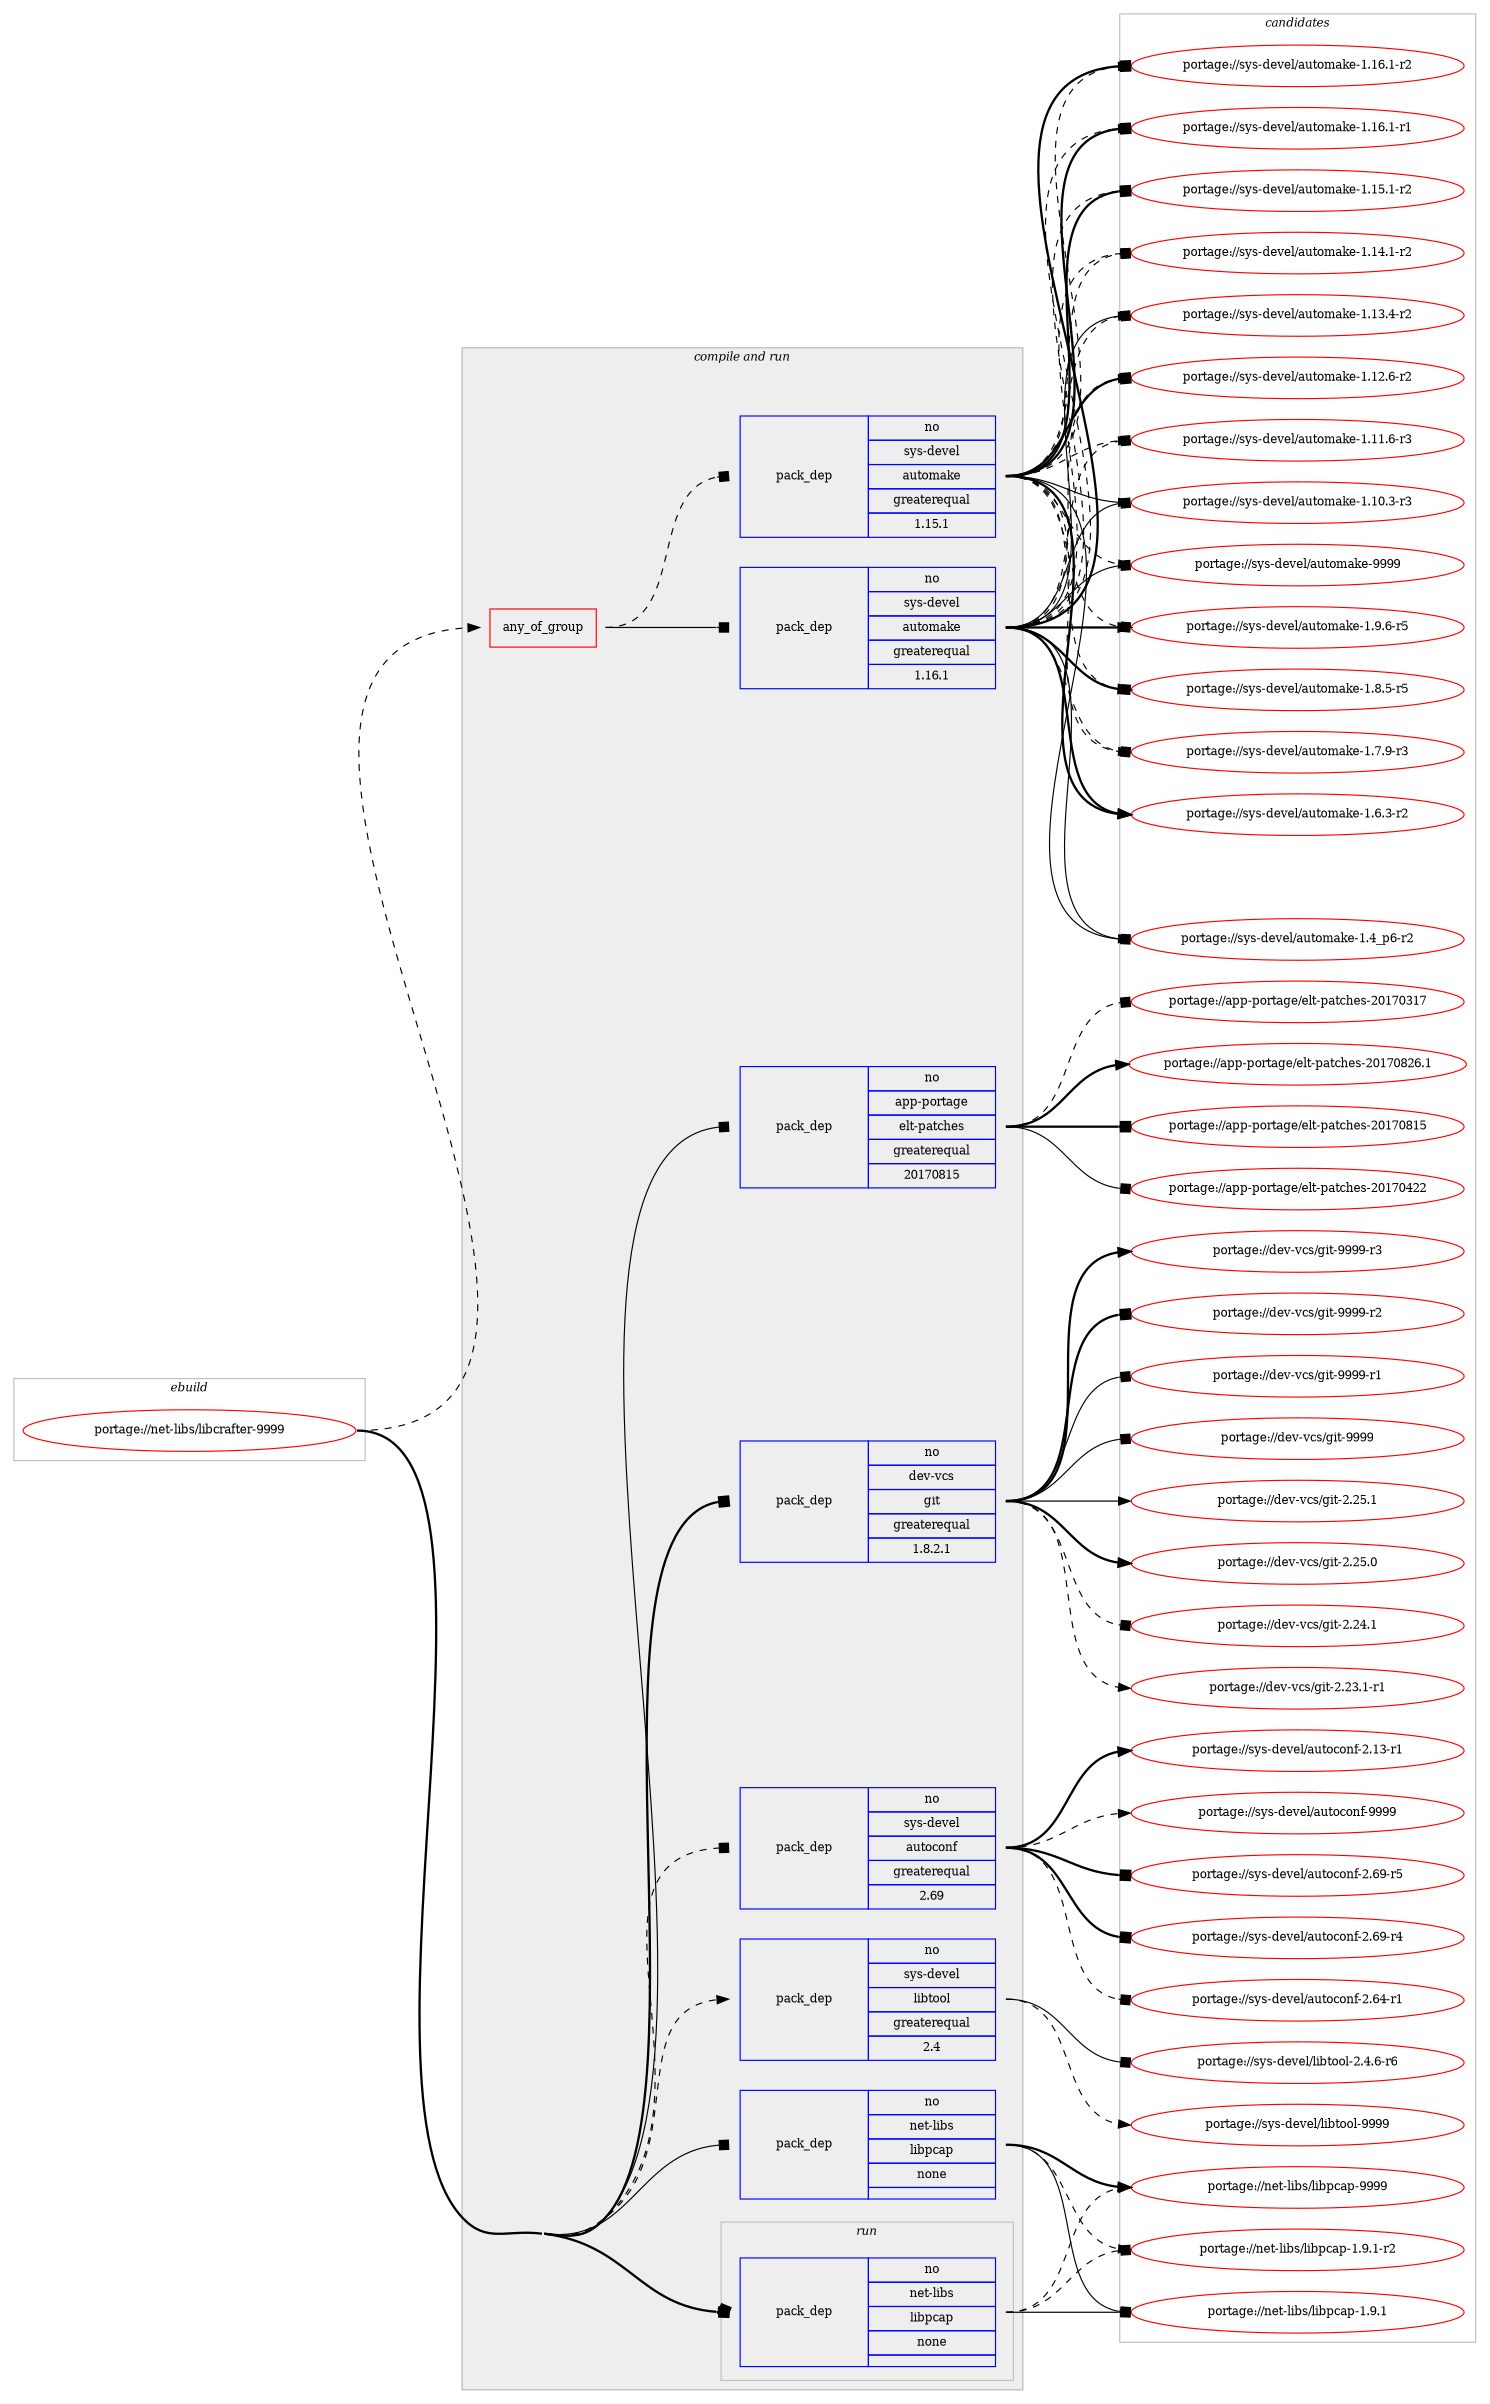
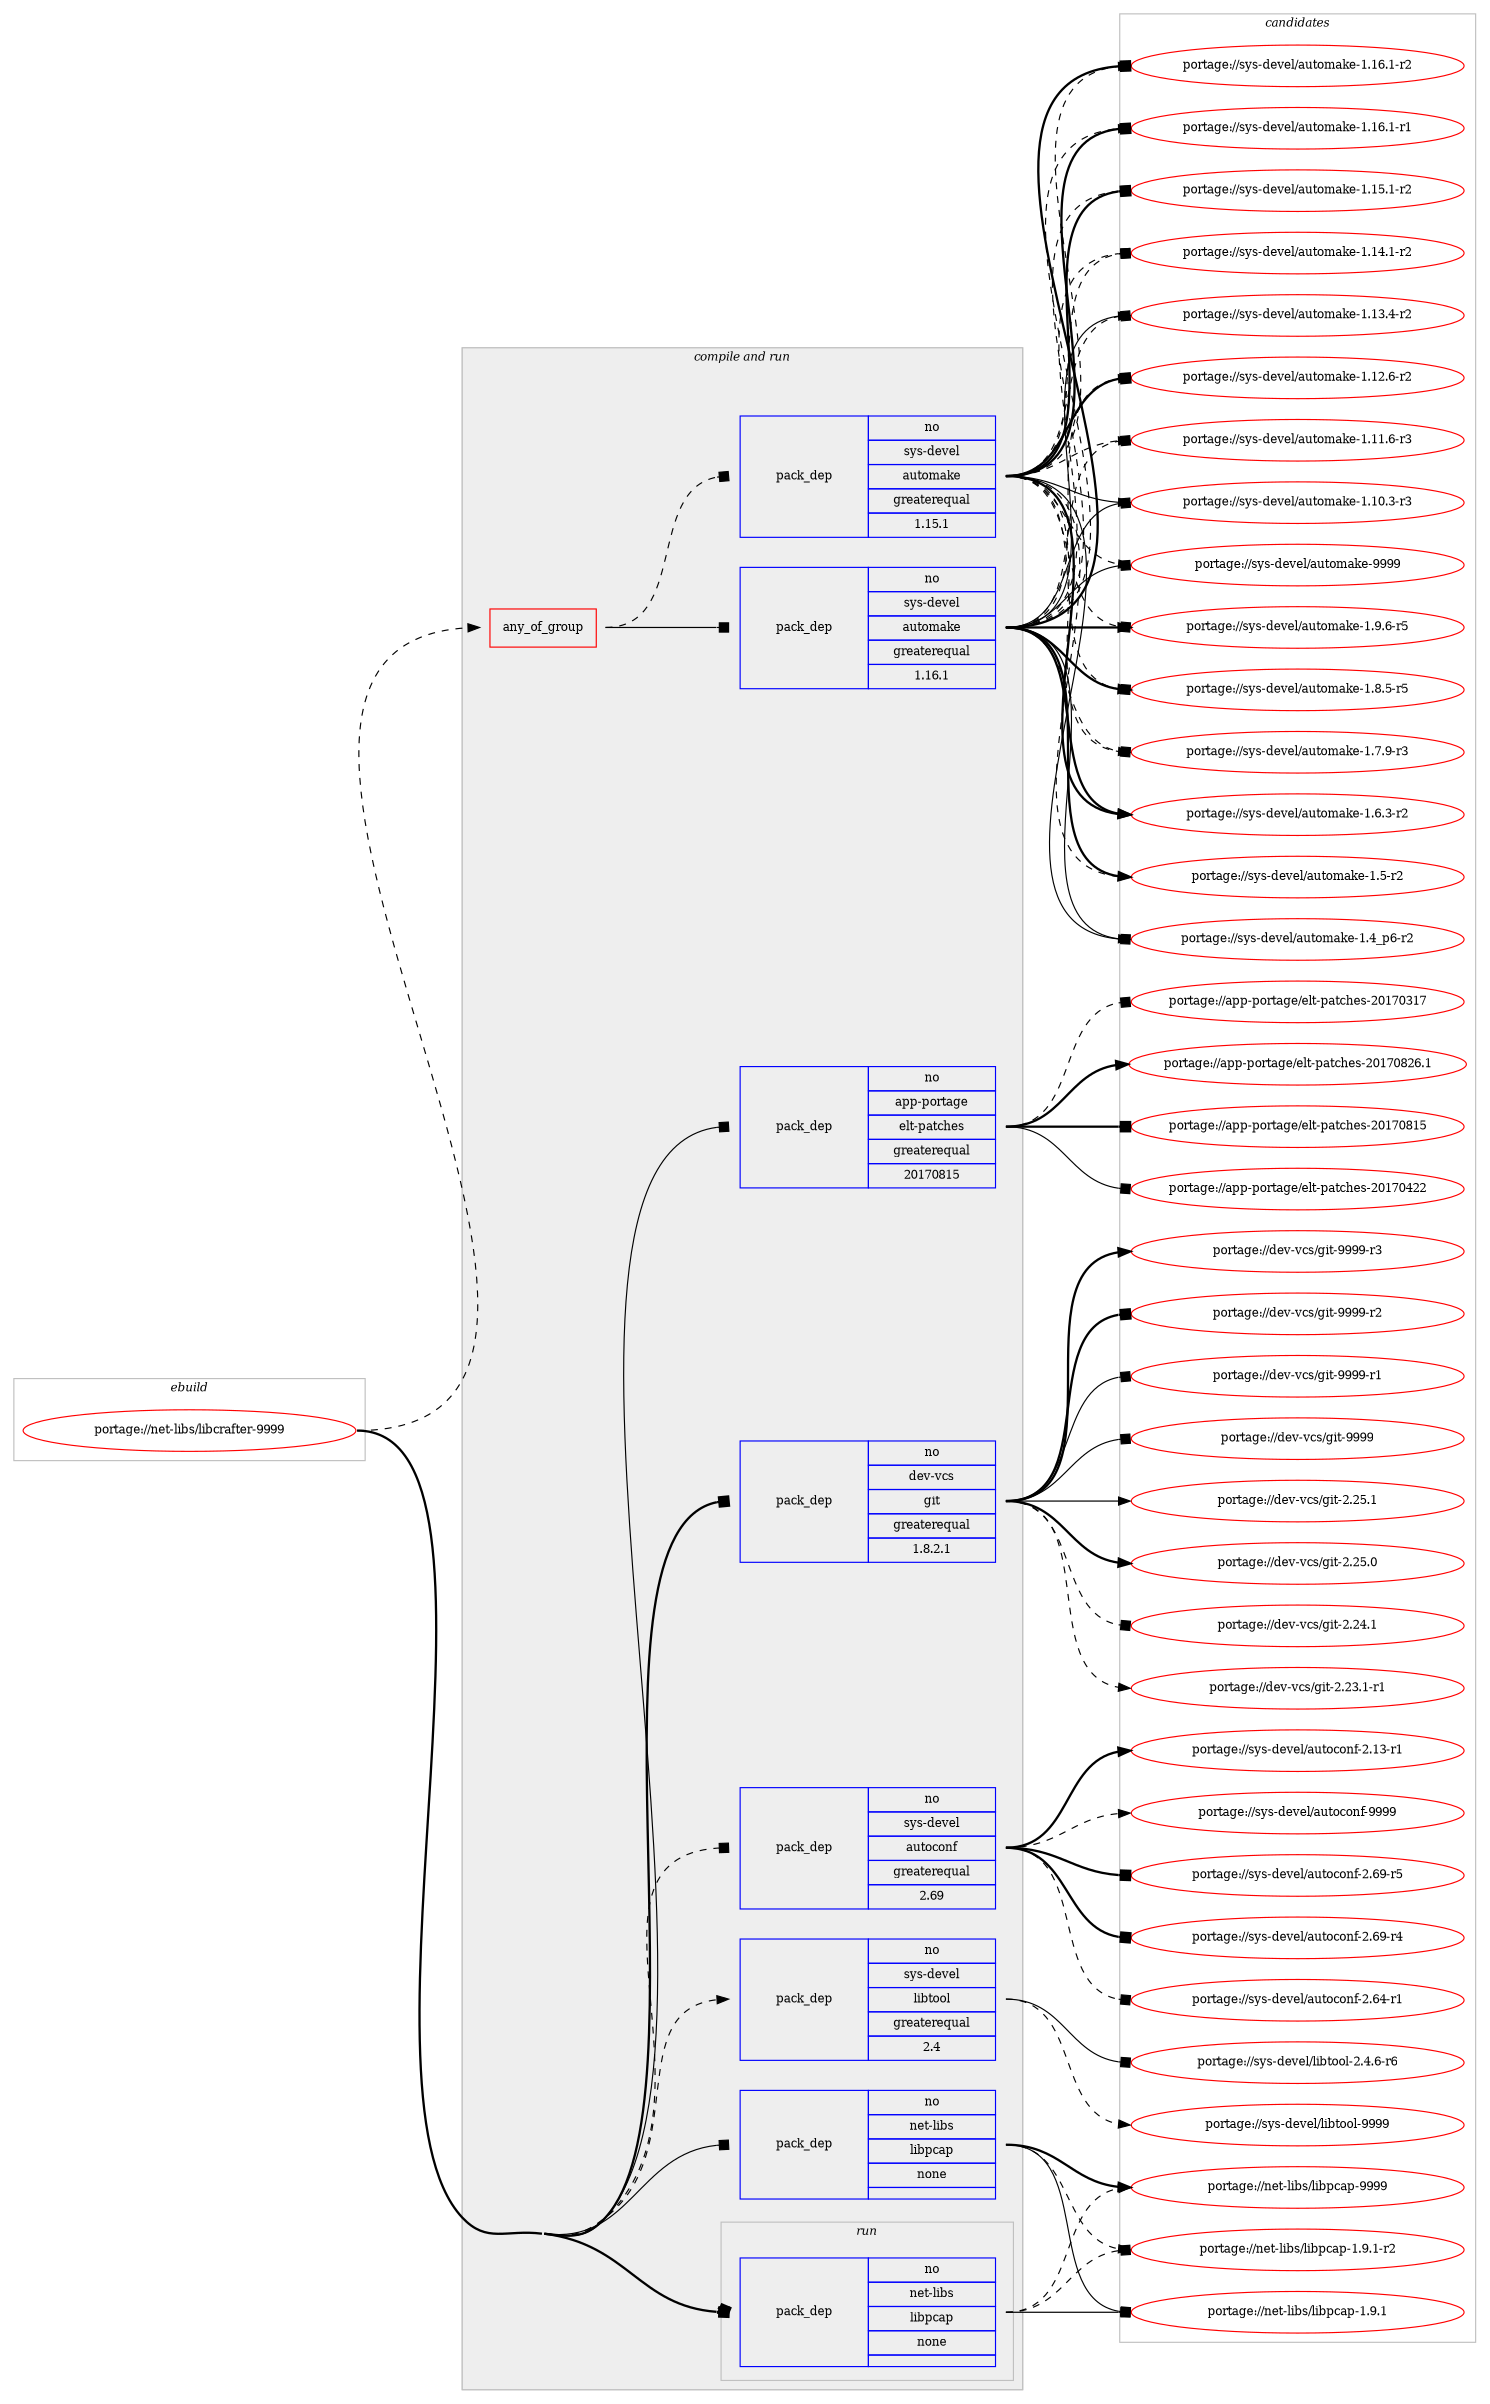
node "portage://sys-devel/automake-1.5-r2": added
